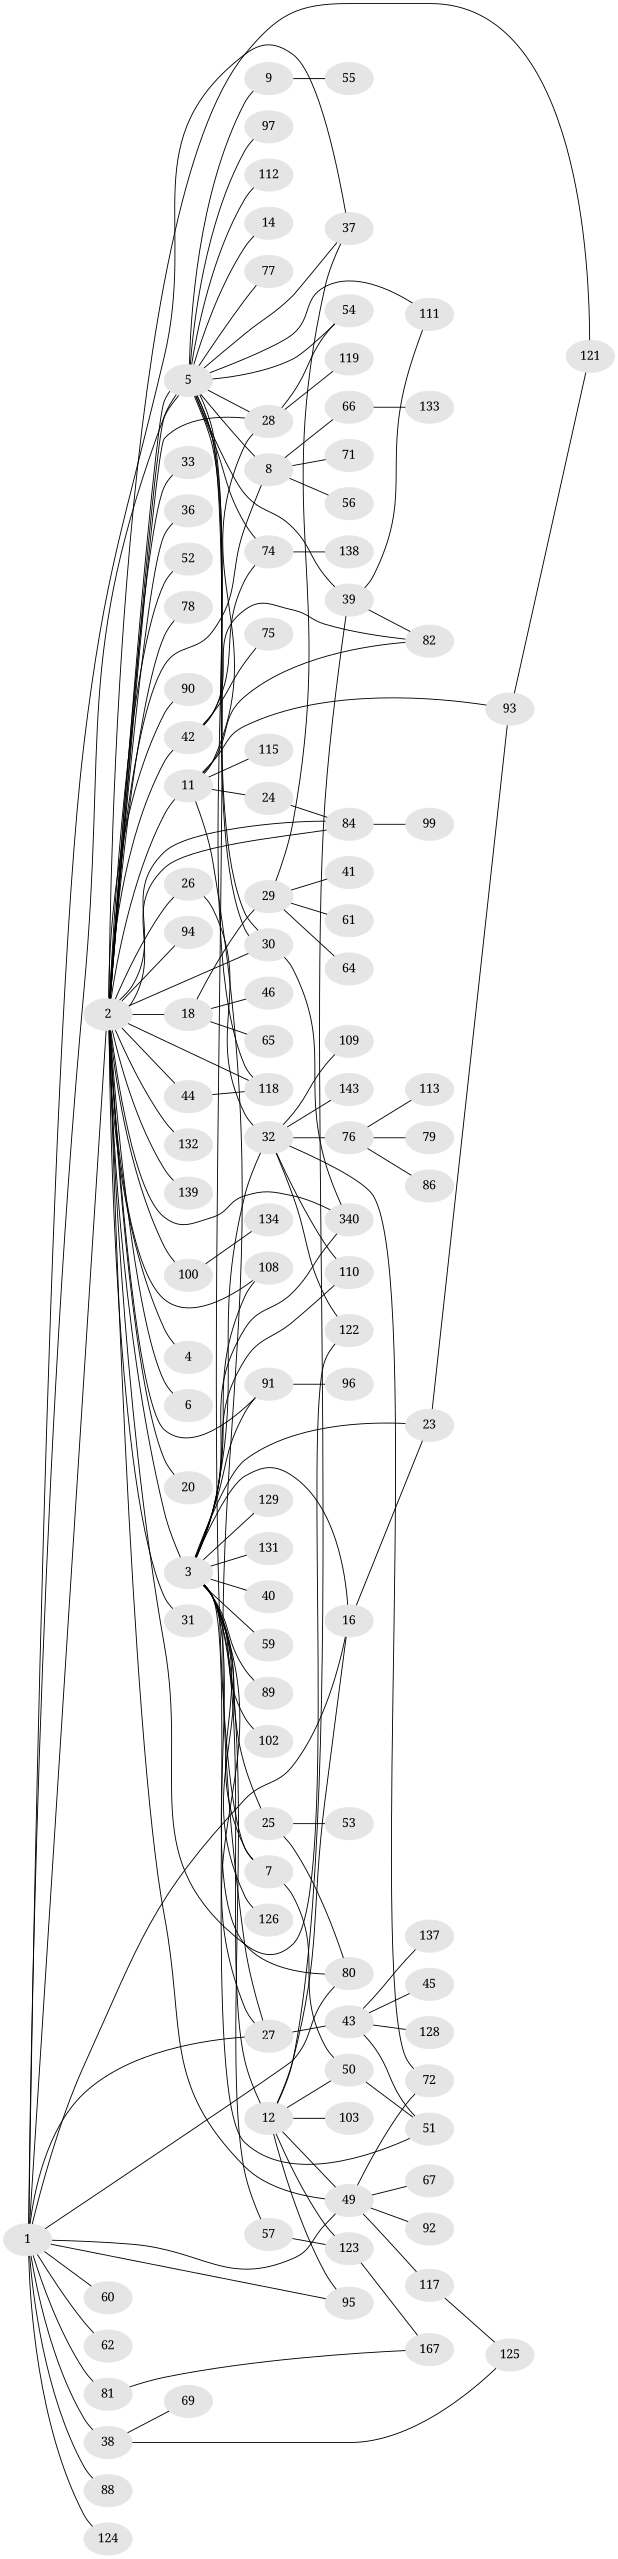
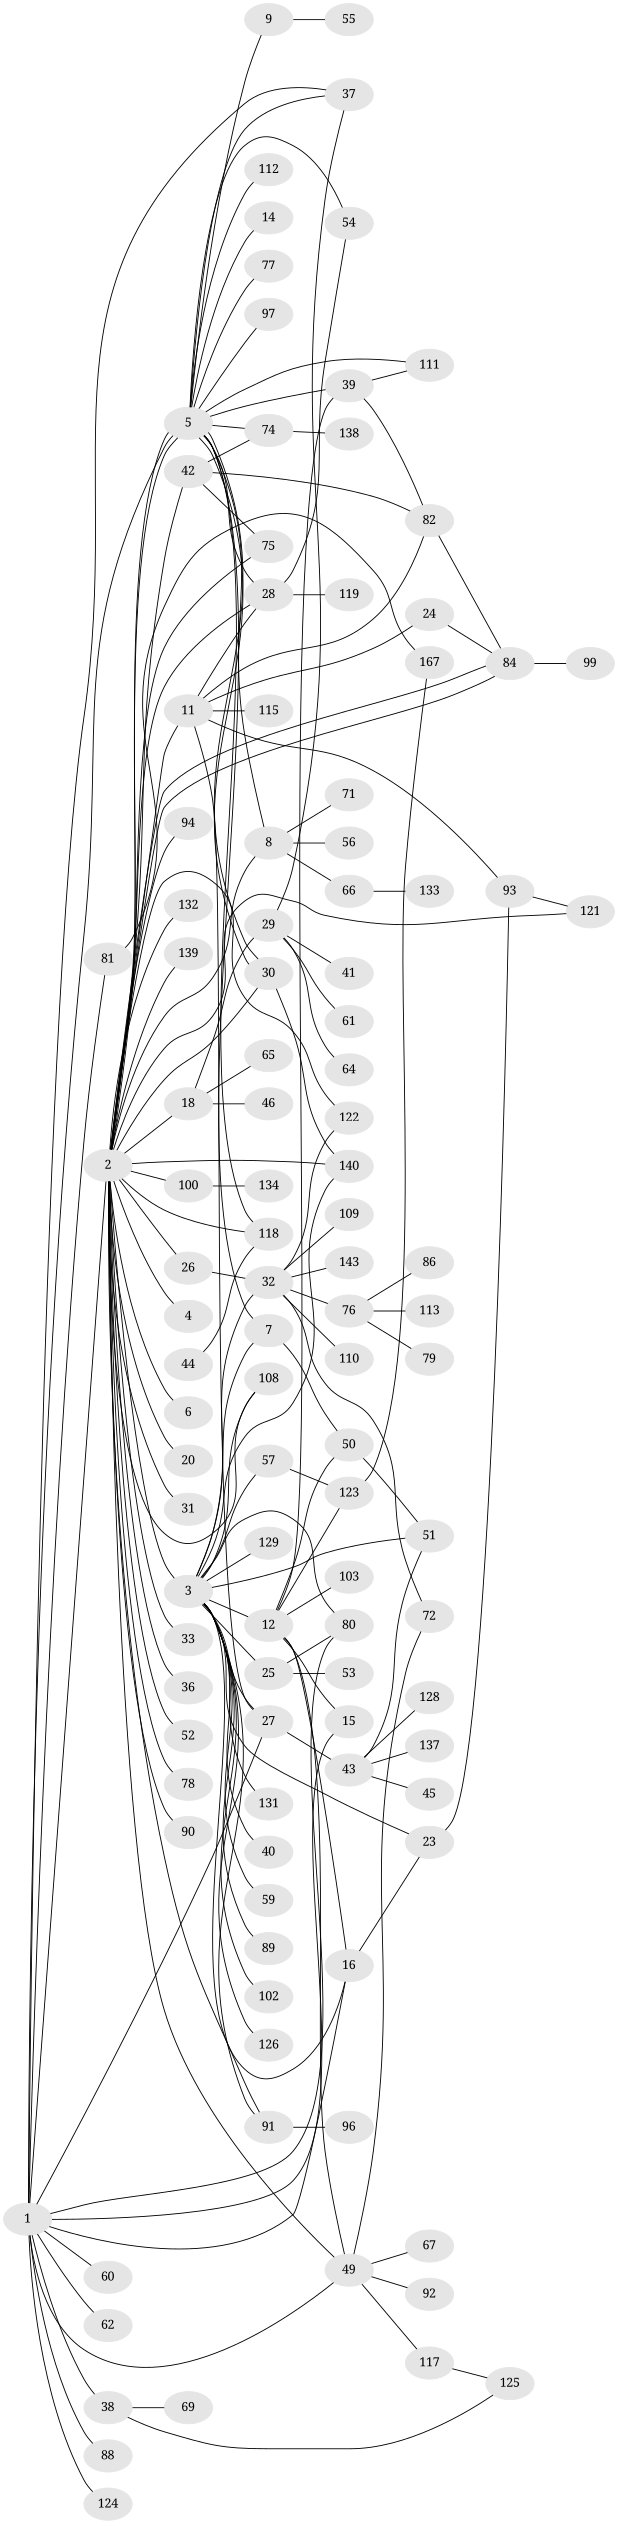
edge "82" -- "84": added
edge "2" -- "44": now "2" -- "75"
node "340": label "340" -> "140"
edge "110" -- "3": removed
node "95": label "95" -> "15"
